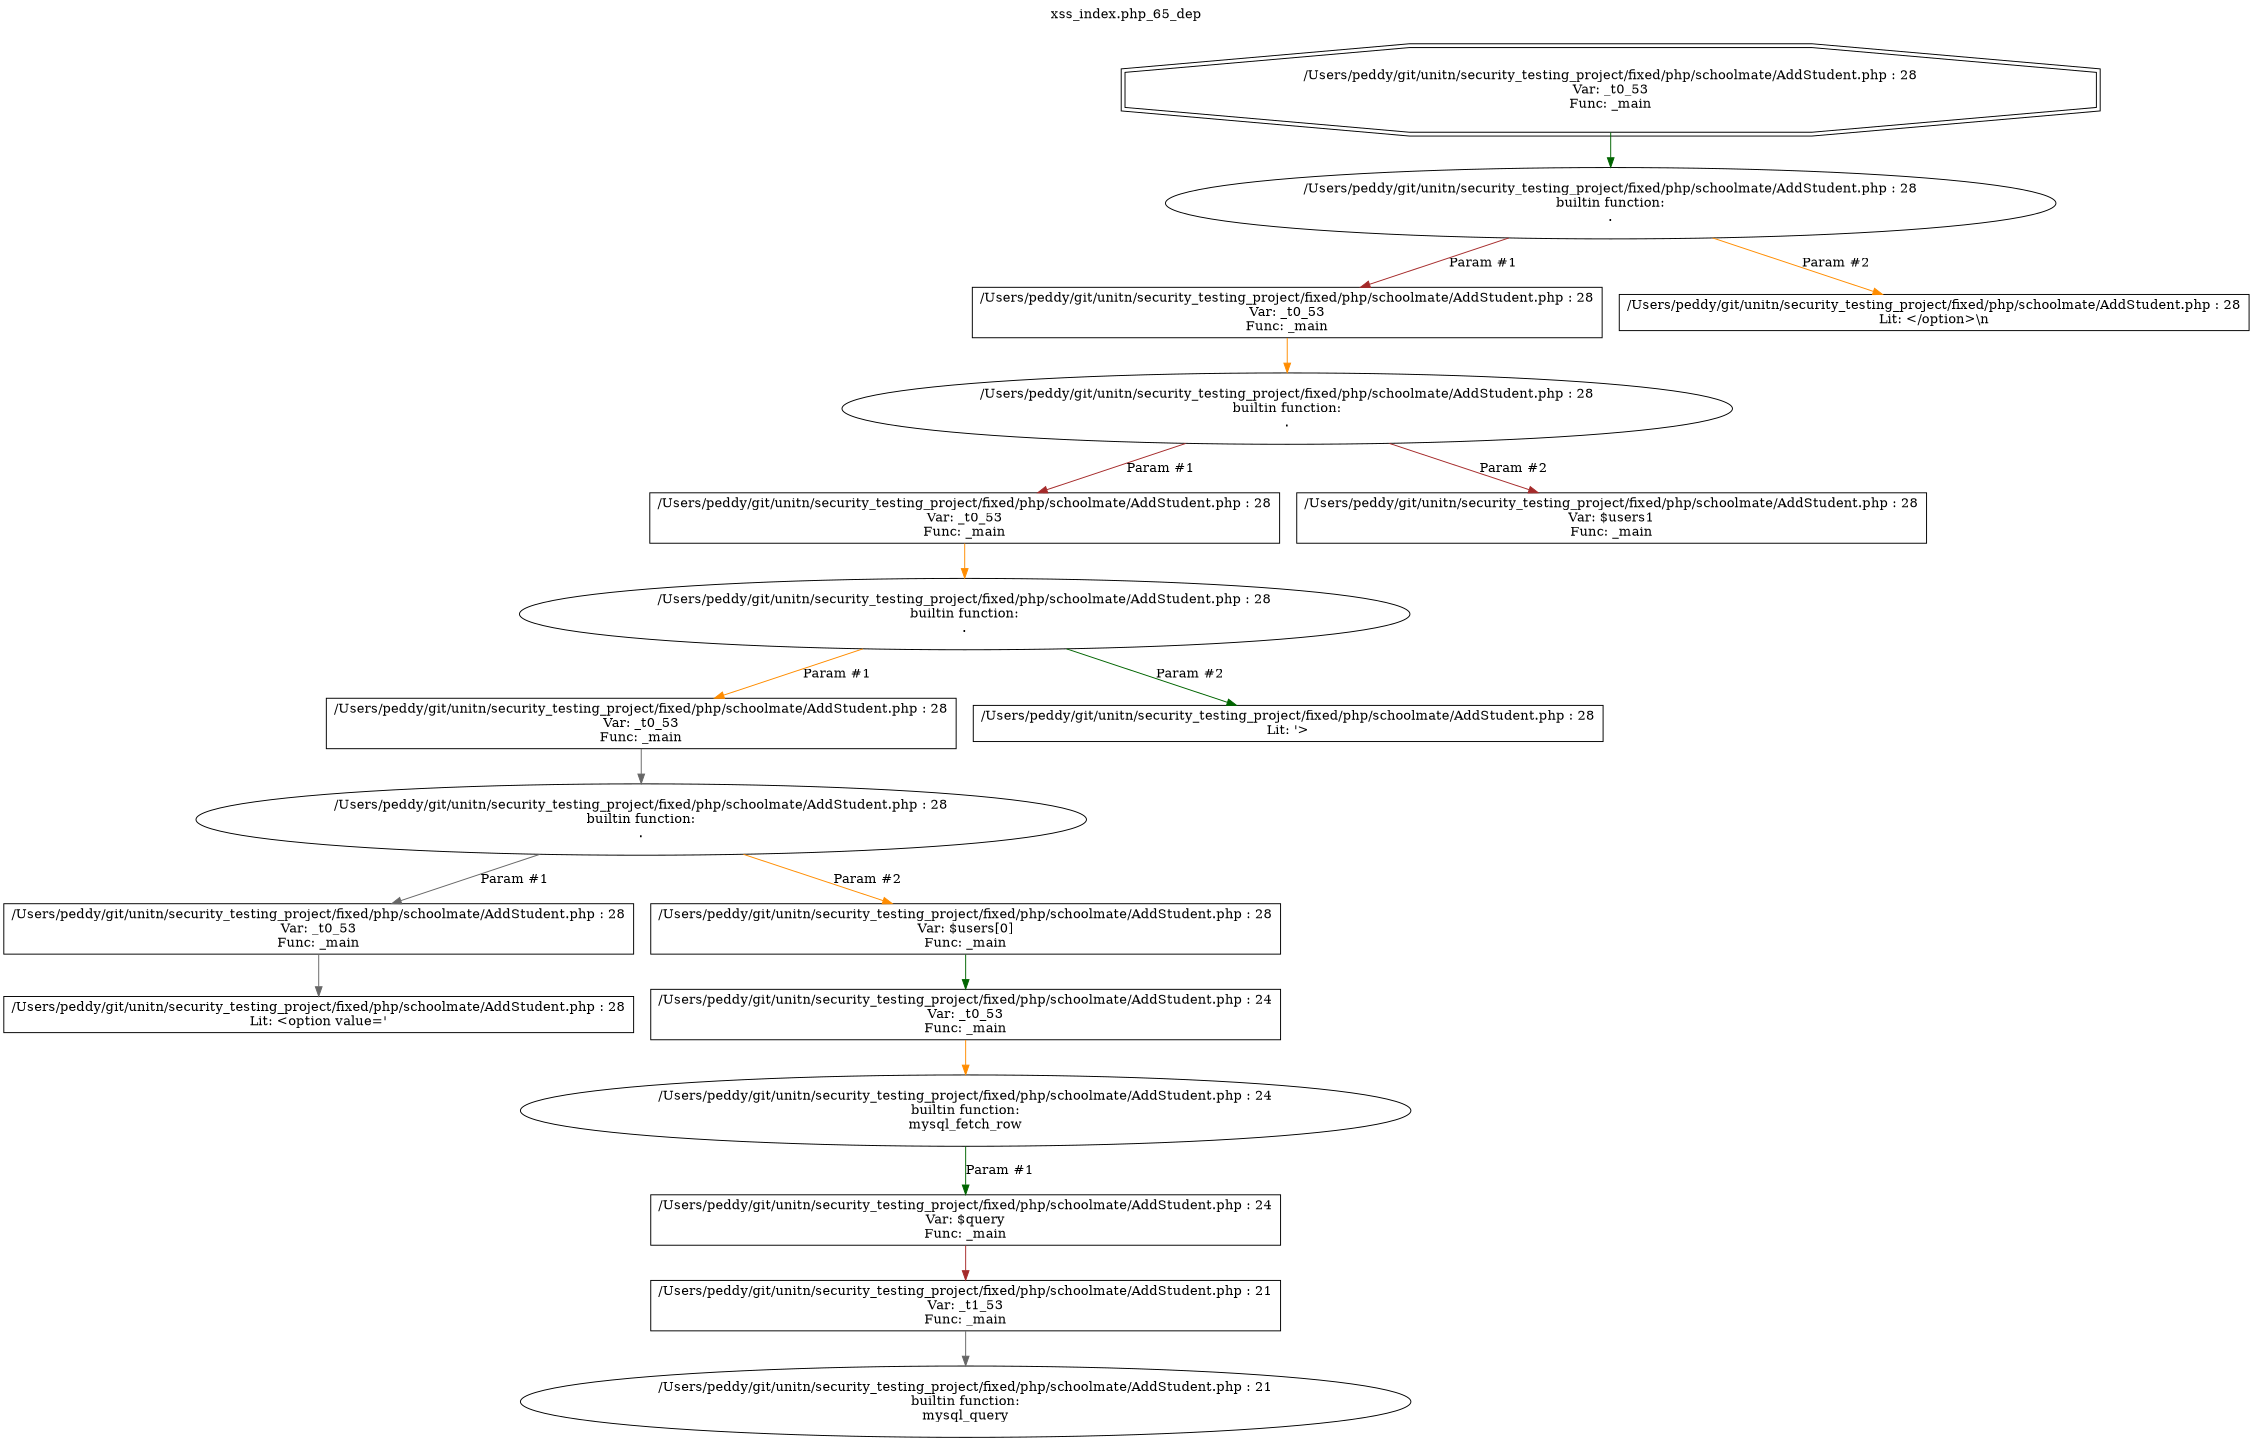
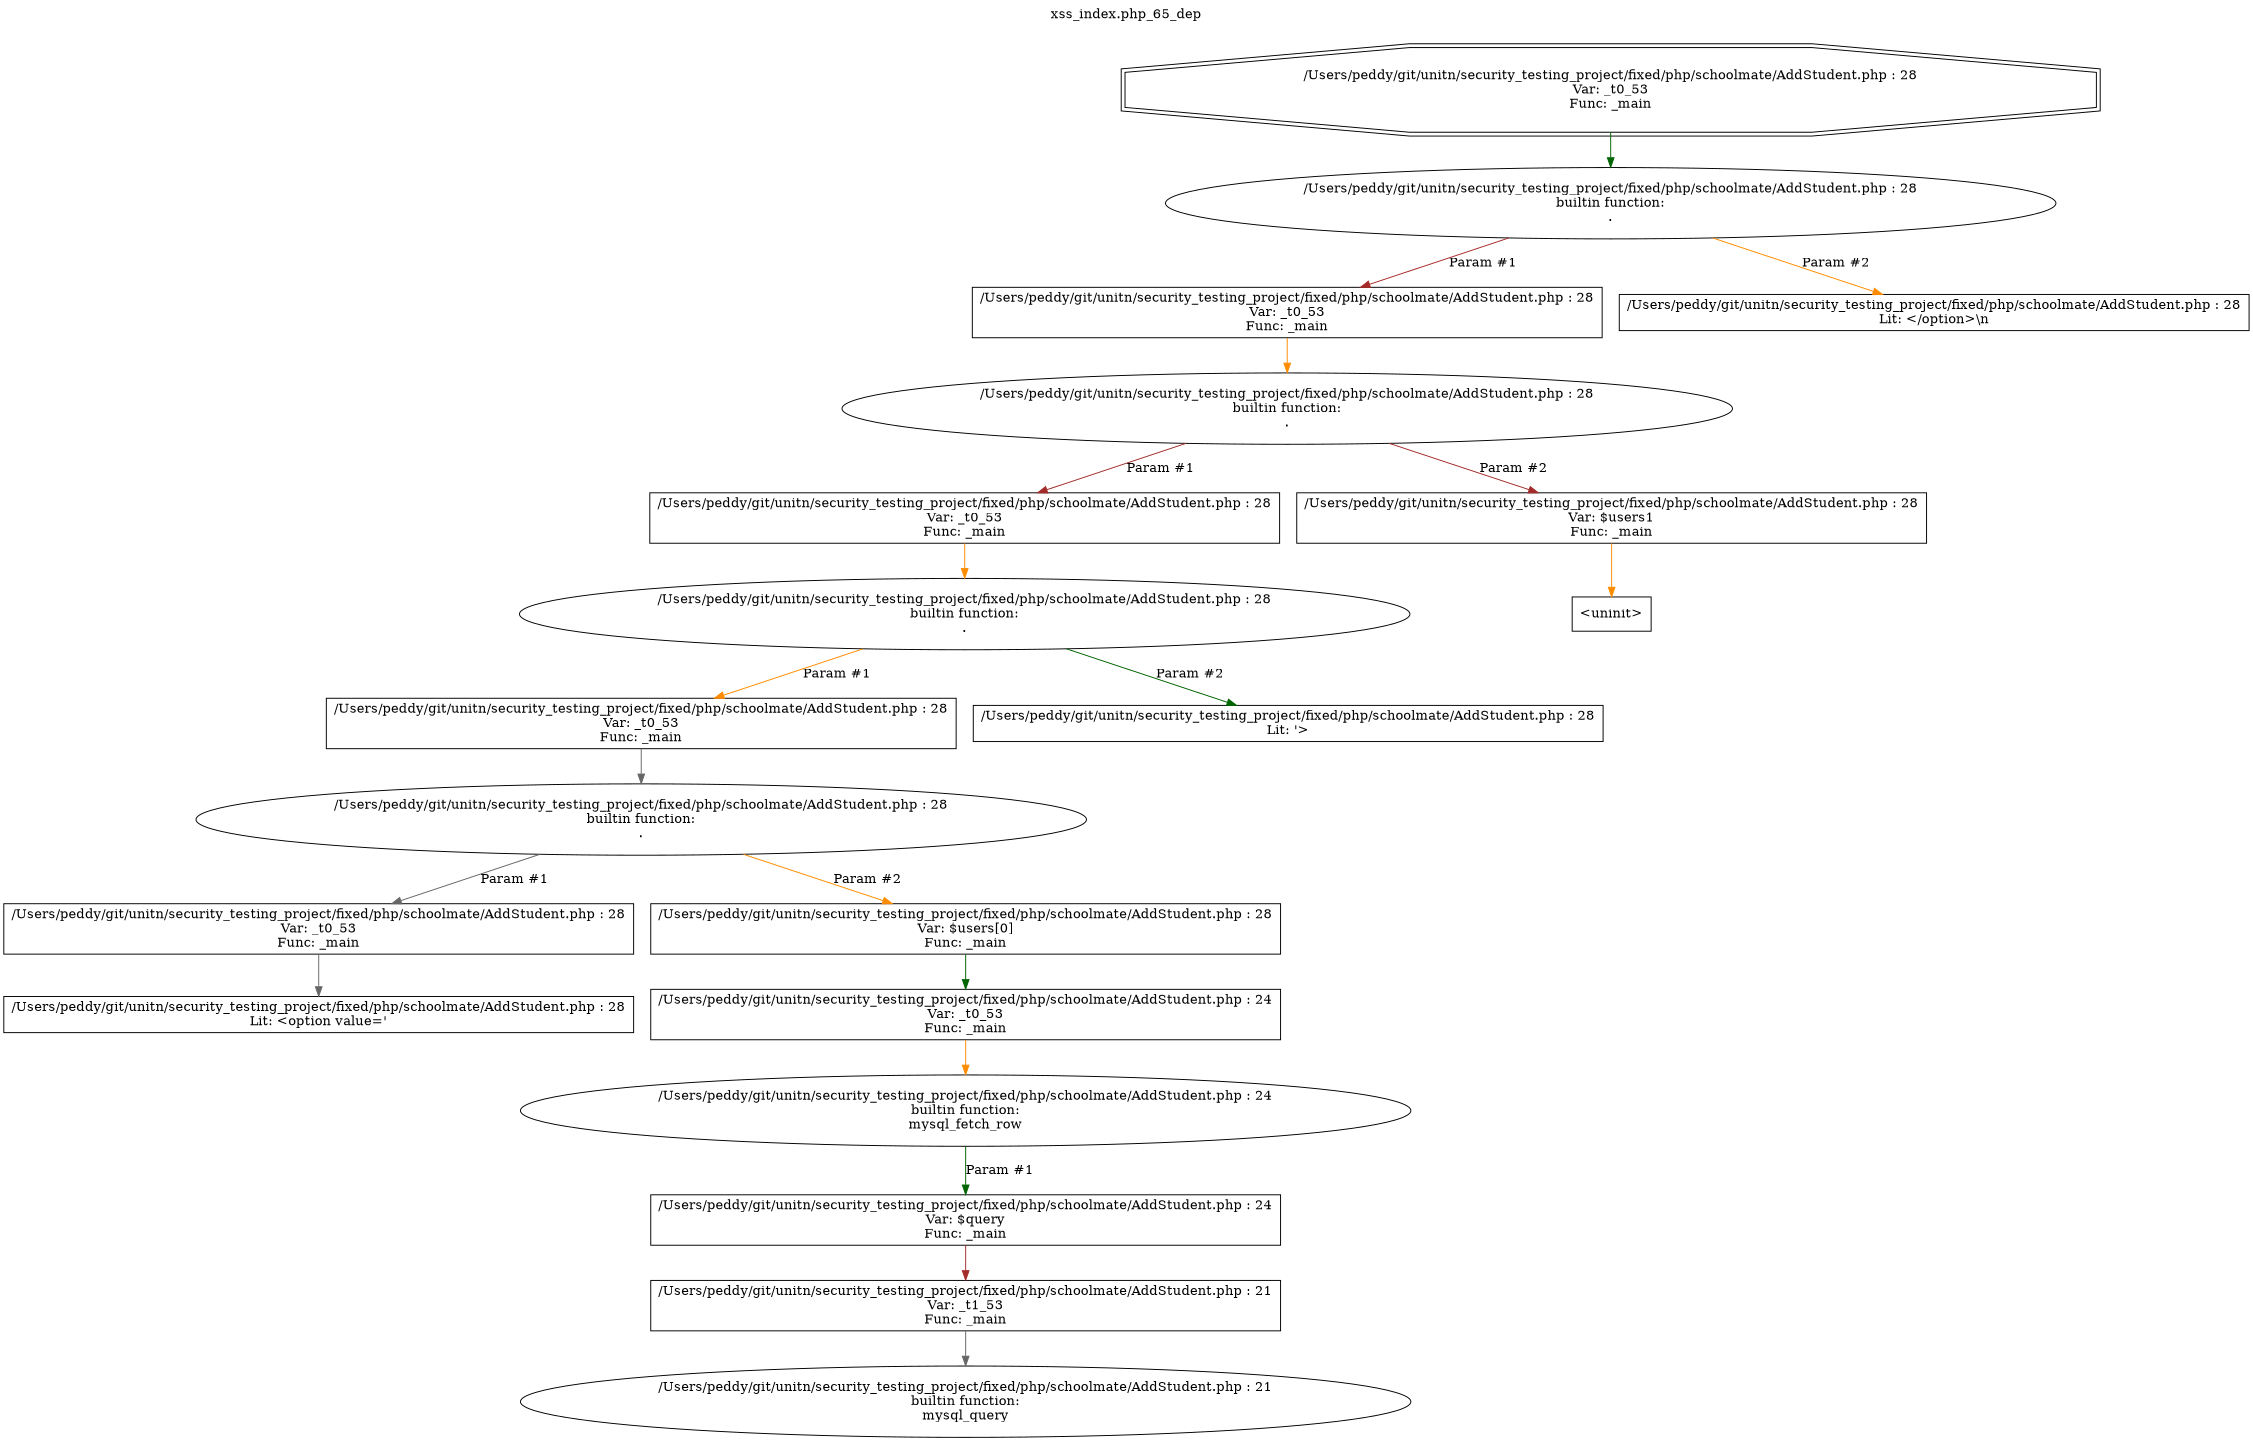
node "<uninit>": added
